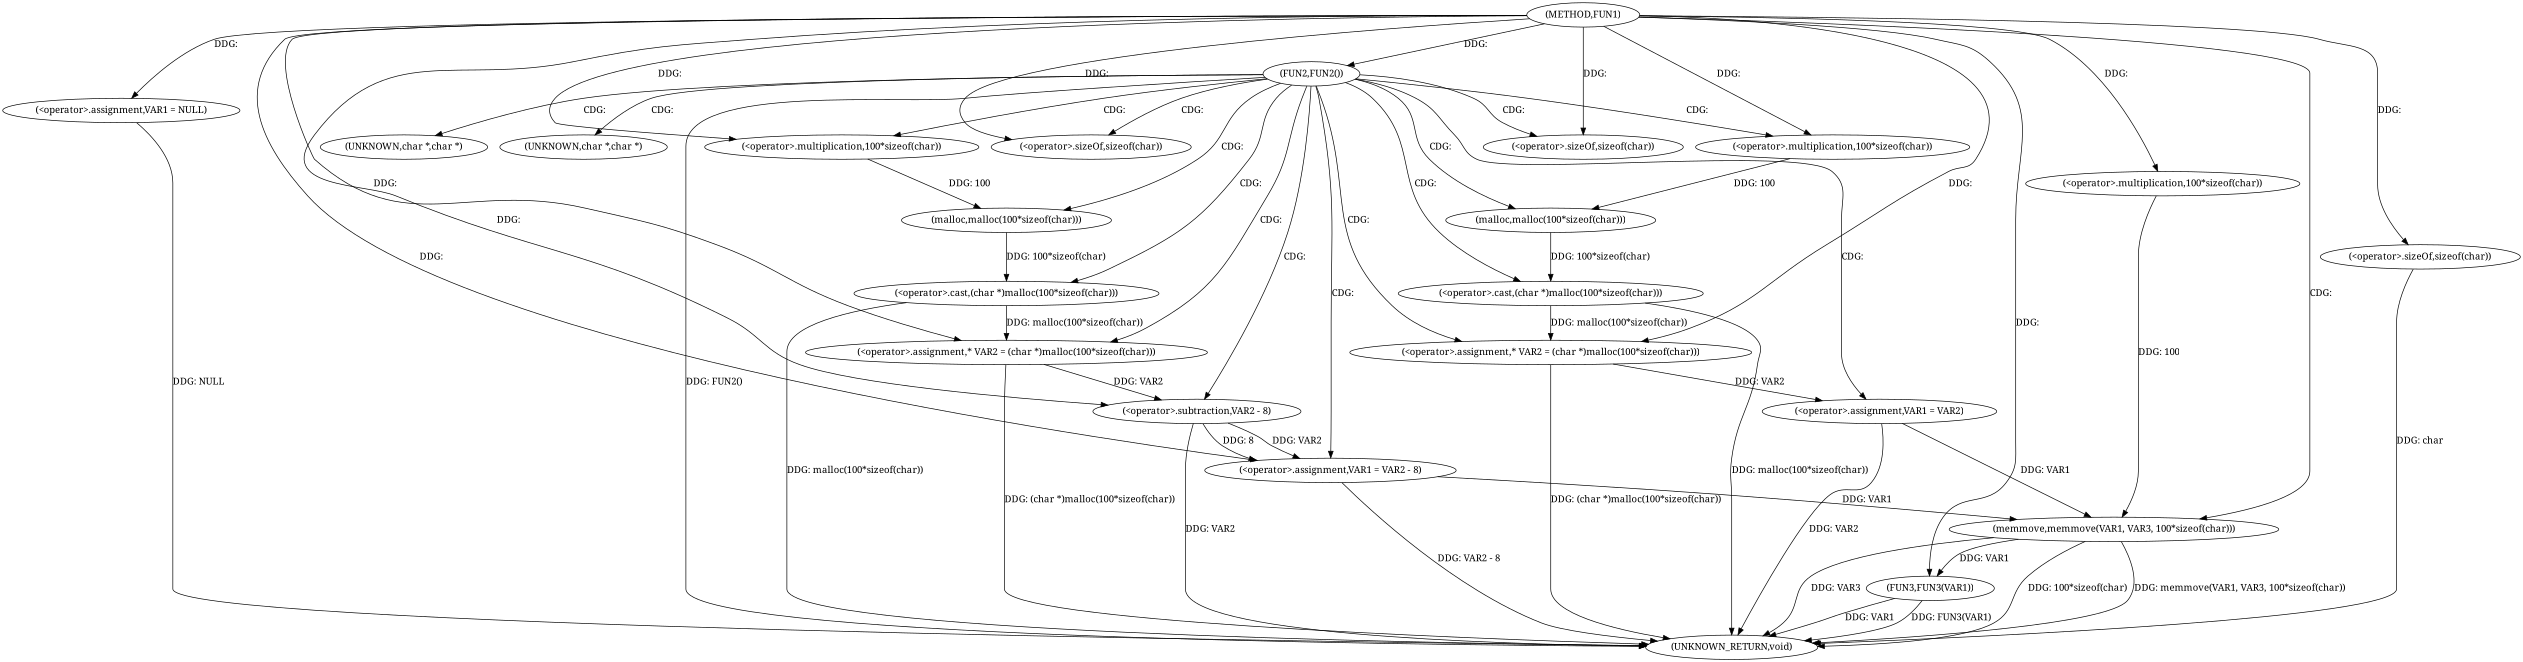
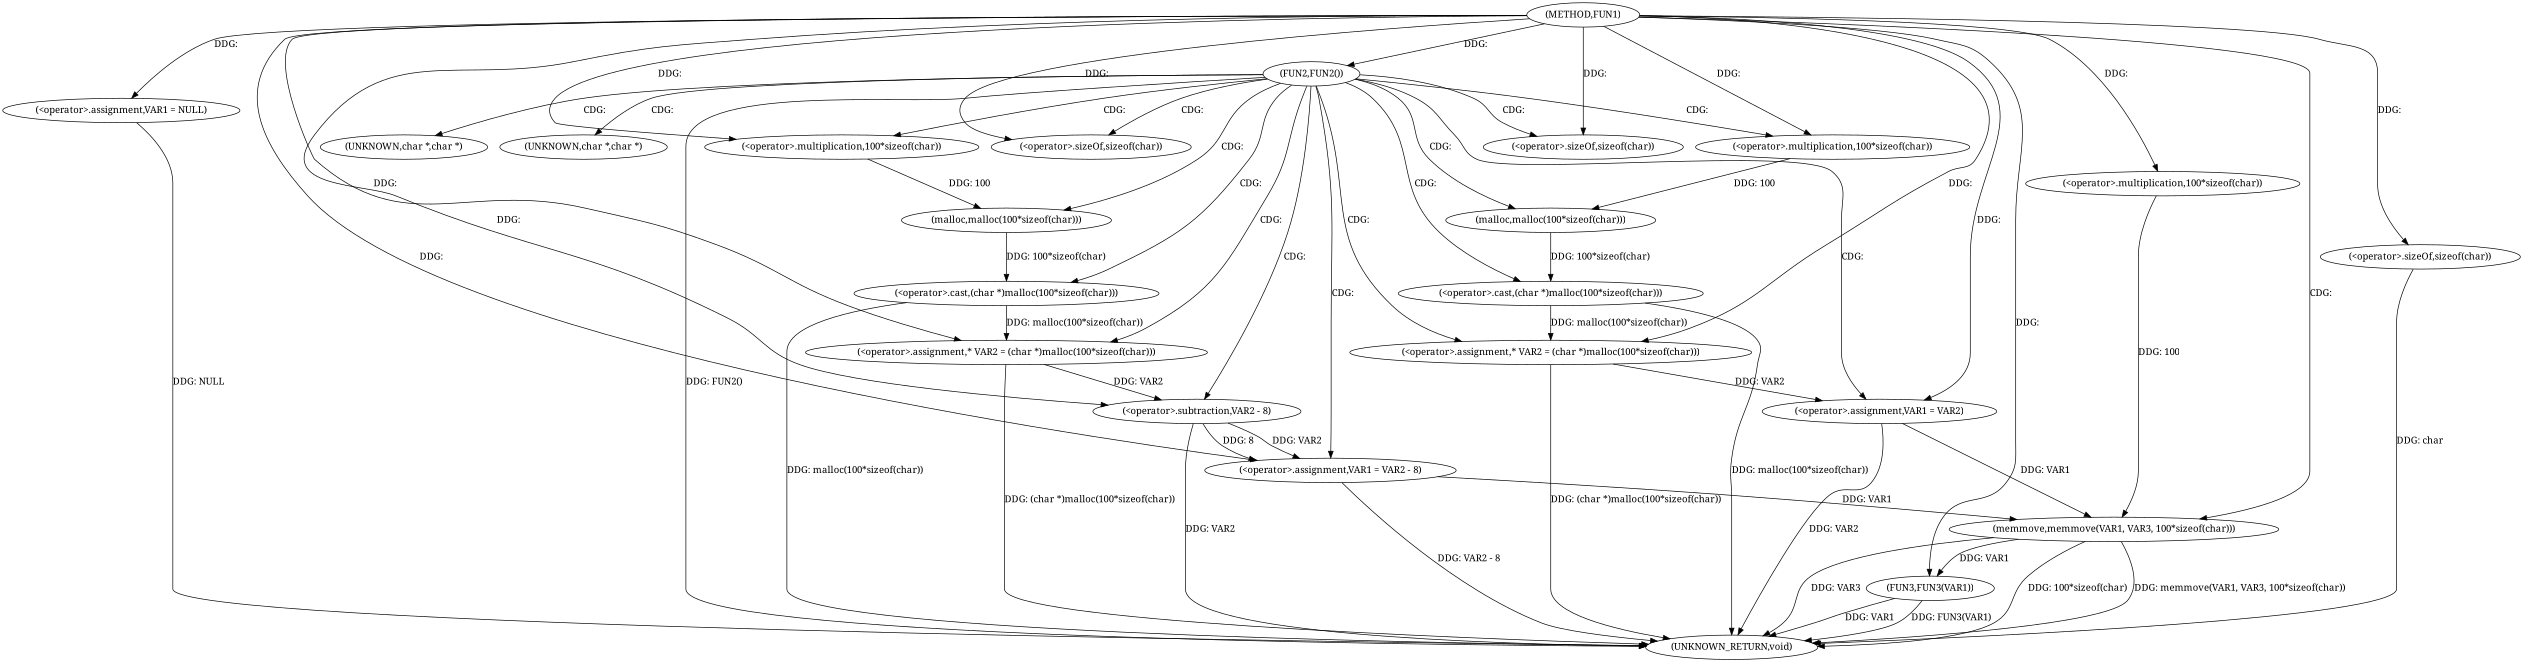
edge "(METHOD,FUN1)" -> "(<operator>.assignment,VAR1 = VAR2)": added, label "DDG:"
